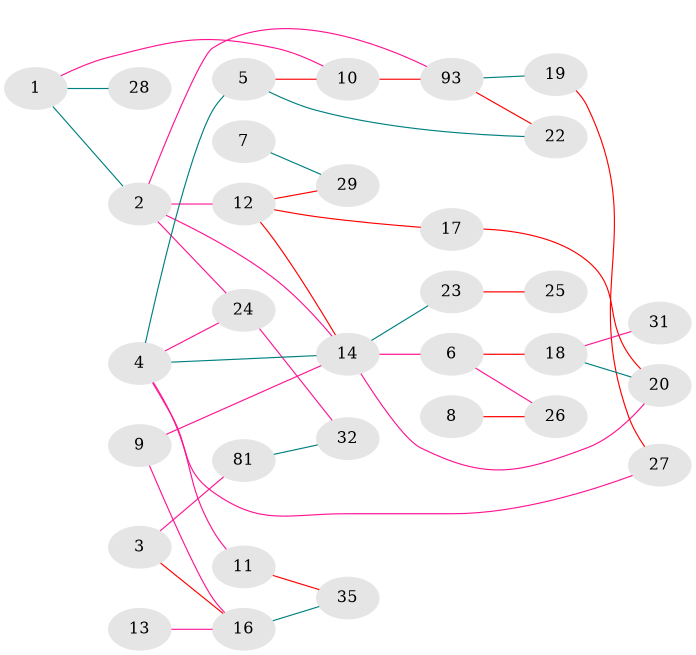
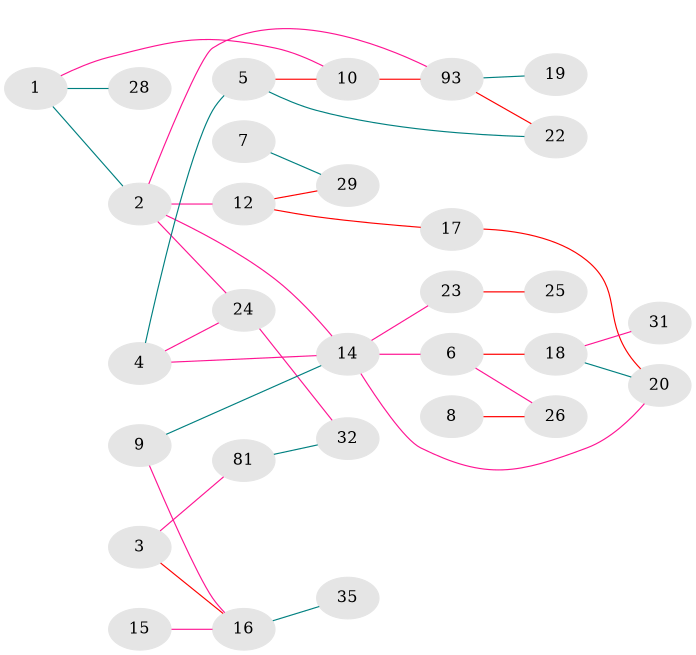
edge "12" -- "14": removed
edge "23" -- "14": color teal -> deeppink
edge "14" -- "4": color teal -> deeppink
edge "14" -- "9": color deeppink -> teal
node "27": removed
node "11": removed
node "13": label "13" -> "15"
